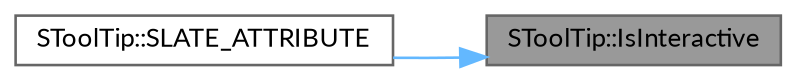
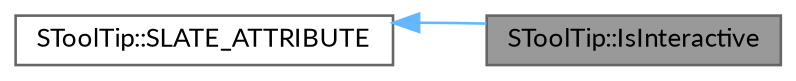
edge "SToolTip::SLATE_ATTRIBUTE" -> "SToolTip::IsInteractive": reversed
